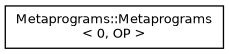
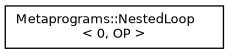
node "Metaprograms::Metaprograms < 0, OP >": label "Metaprograms::Metaprograms < 0, OP >" -> "Metaprograms::NestedLoop < 0, OP >"
